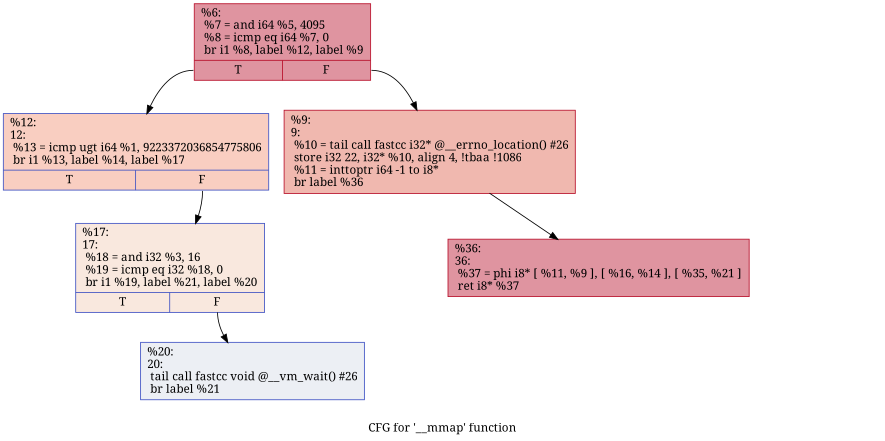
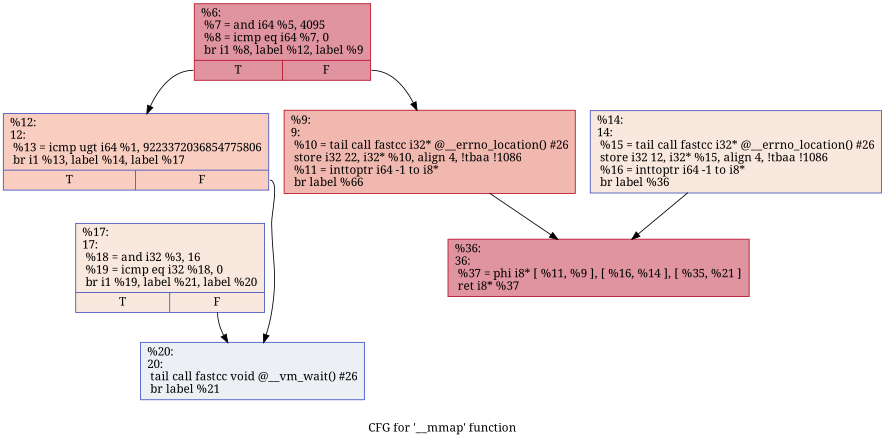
node "%14:": added
node "%9:": text "br label %36" -> "br label %66"
edge "%12:" -> "%17:": now "%12:" -> "%20:"
